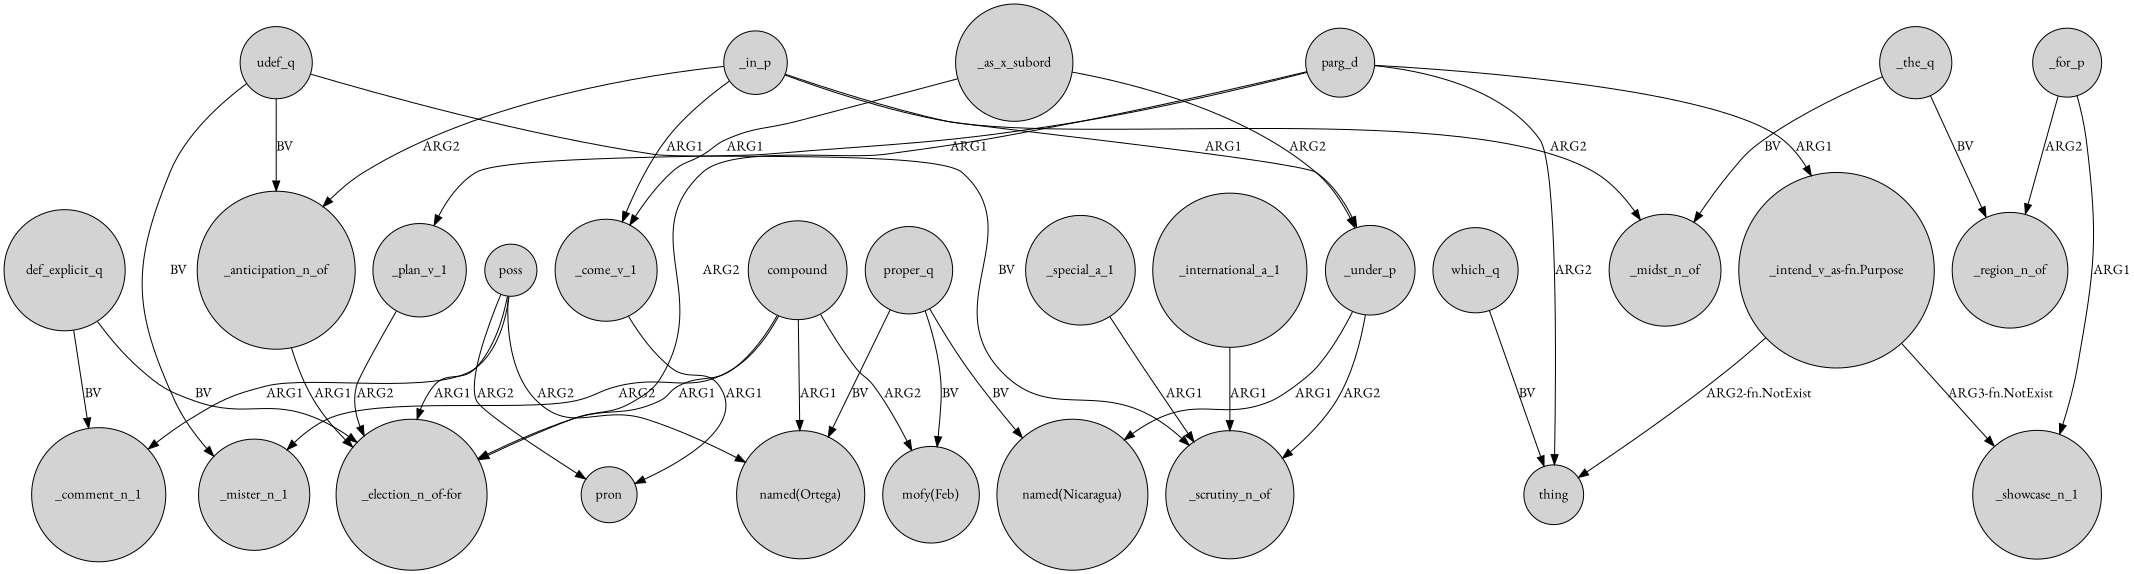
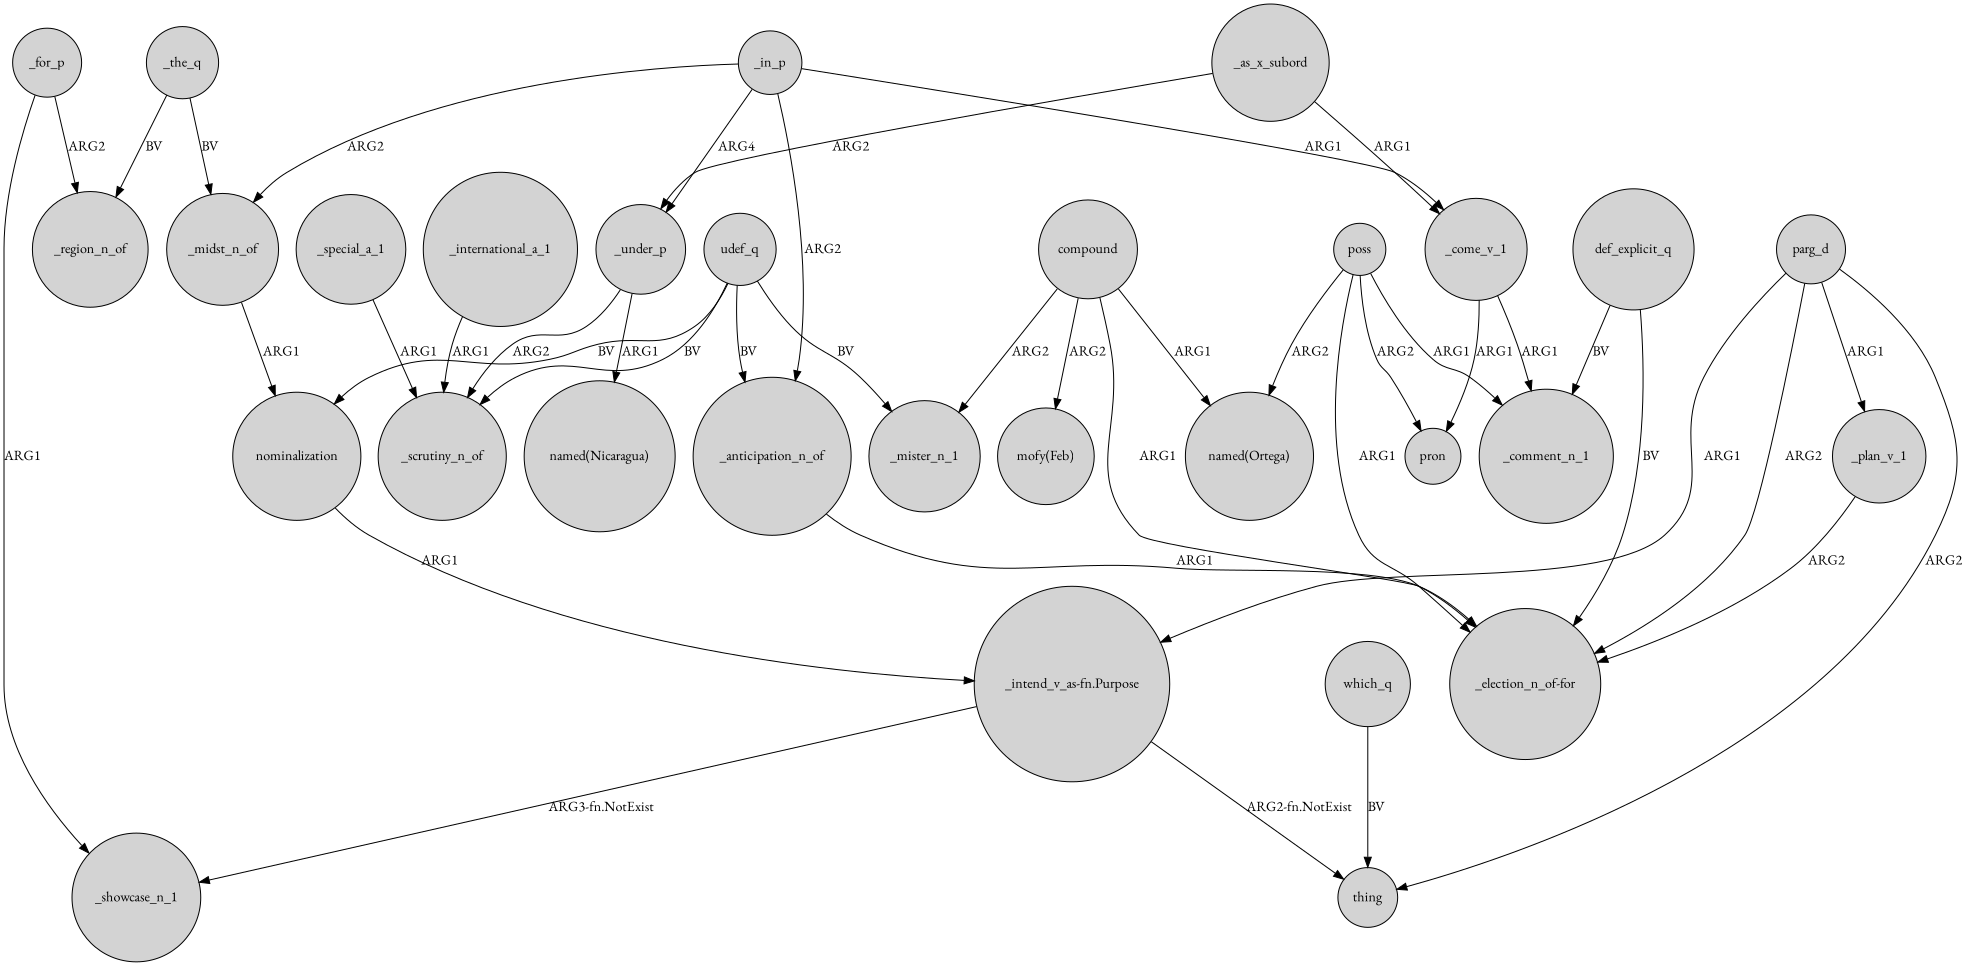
edge "_in_p" -> "_under_p": label "ARG1" -> "ARG4"
node "proper_q": removed
edge "_come_v_1" -> "_comment_n_1": added, label "ARG1"
node "nominalization": added
